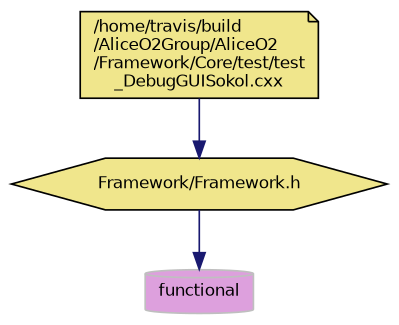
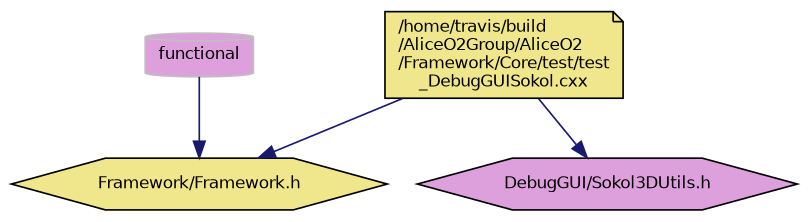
node "DebugGUI/Sokol3DUtils.h": added
edge "Framework/Framework.h" -> "functional": reversed
